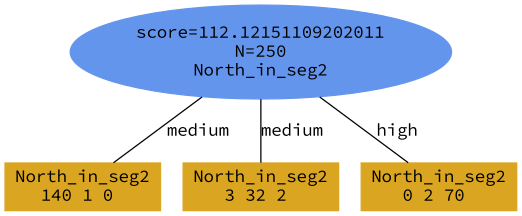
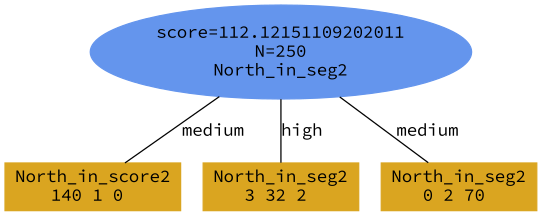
edge "score=112.12151109202011 N=250 North_in_seg2" -- "North_in_seg2 3 32 2": label "medium" -> "high"
edge "score=112.12151109202011 N=250 North_in_seg2" -- "North_in_seg2 0 2 70": label "high" -> "medium"
node "North_in_seg2 140 1 0": label "North_in_seg2 140 1 0" -> "North_in_score2 140 1 0"
